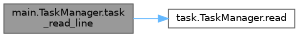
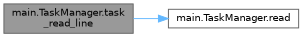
node "task.TaskManager.read": label "task.TaskManager.read" -> "main.TaskManager.read"
